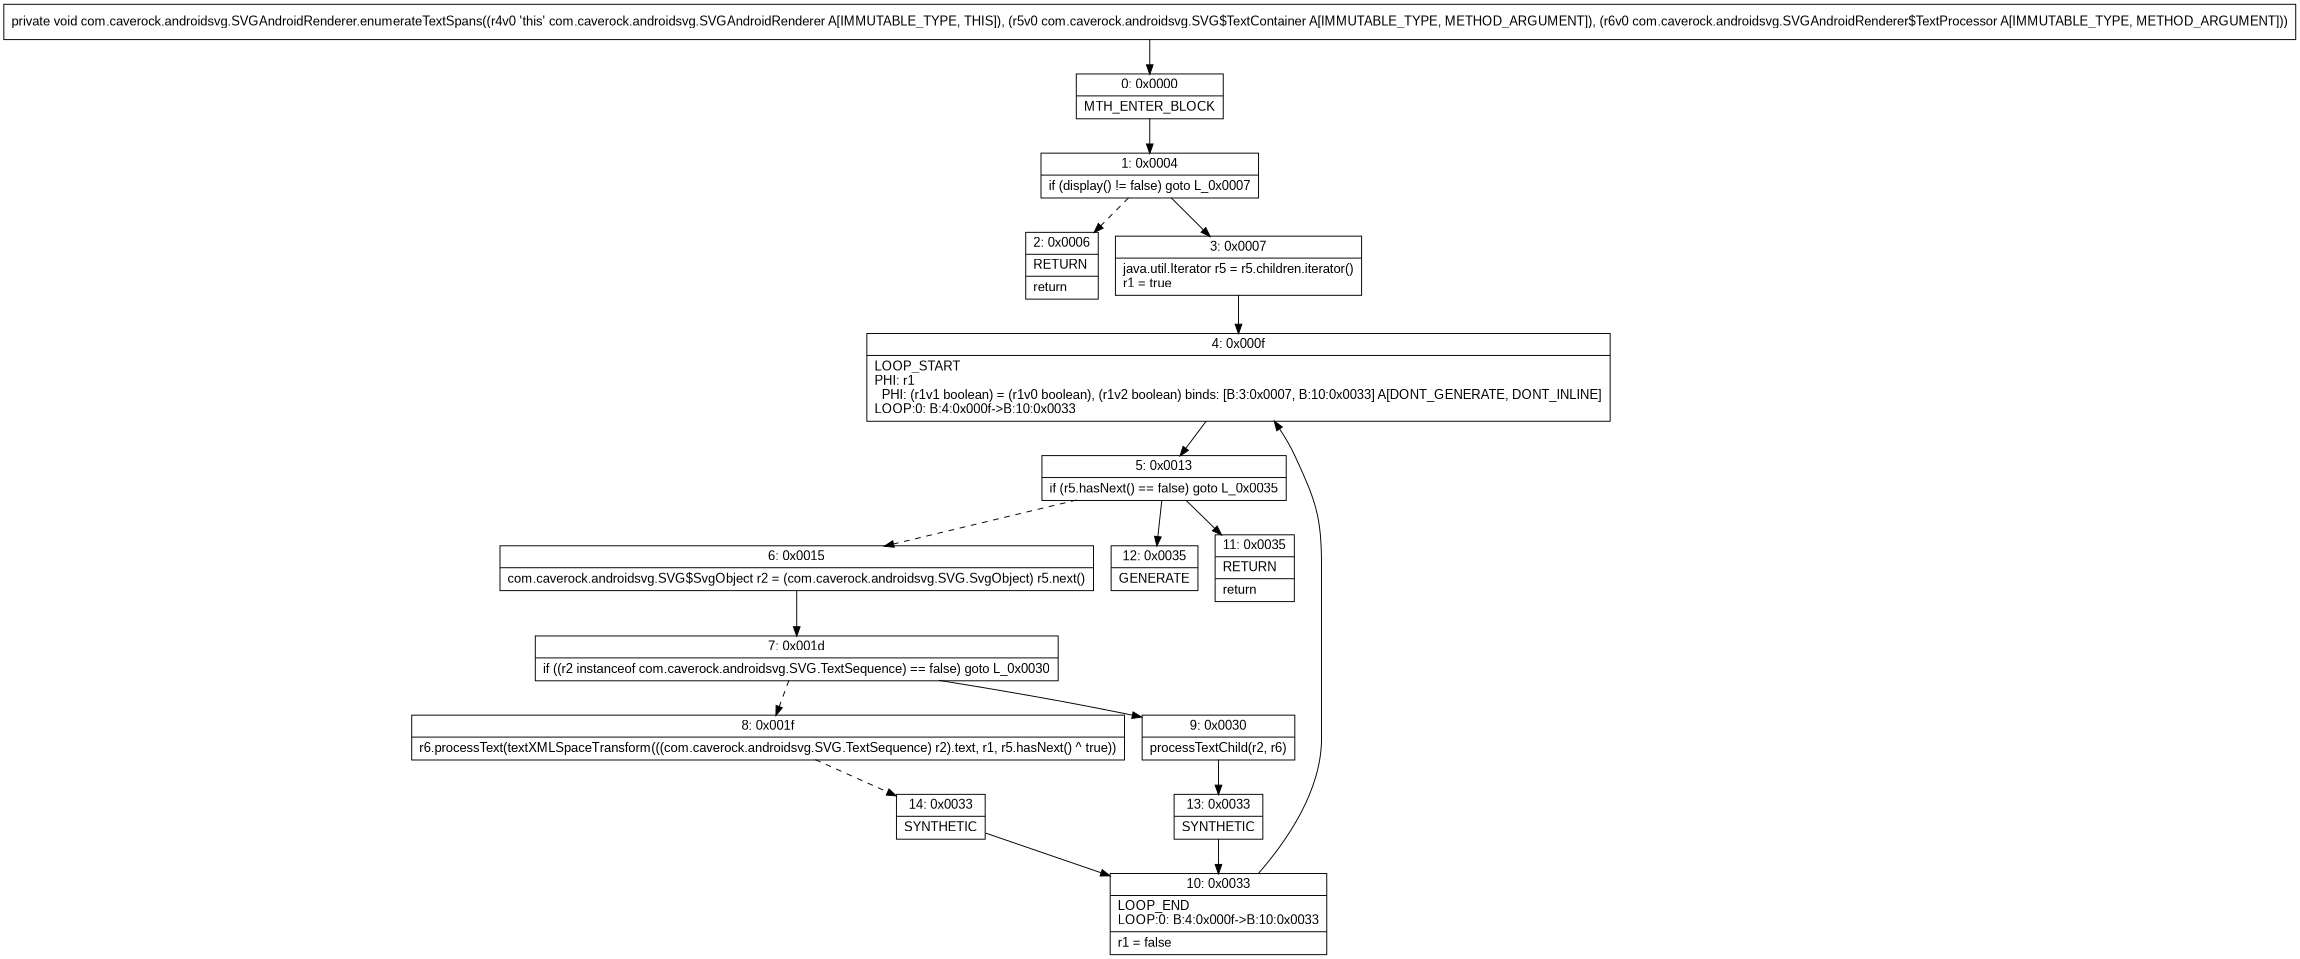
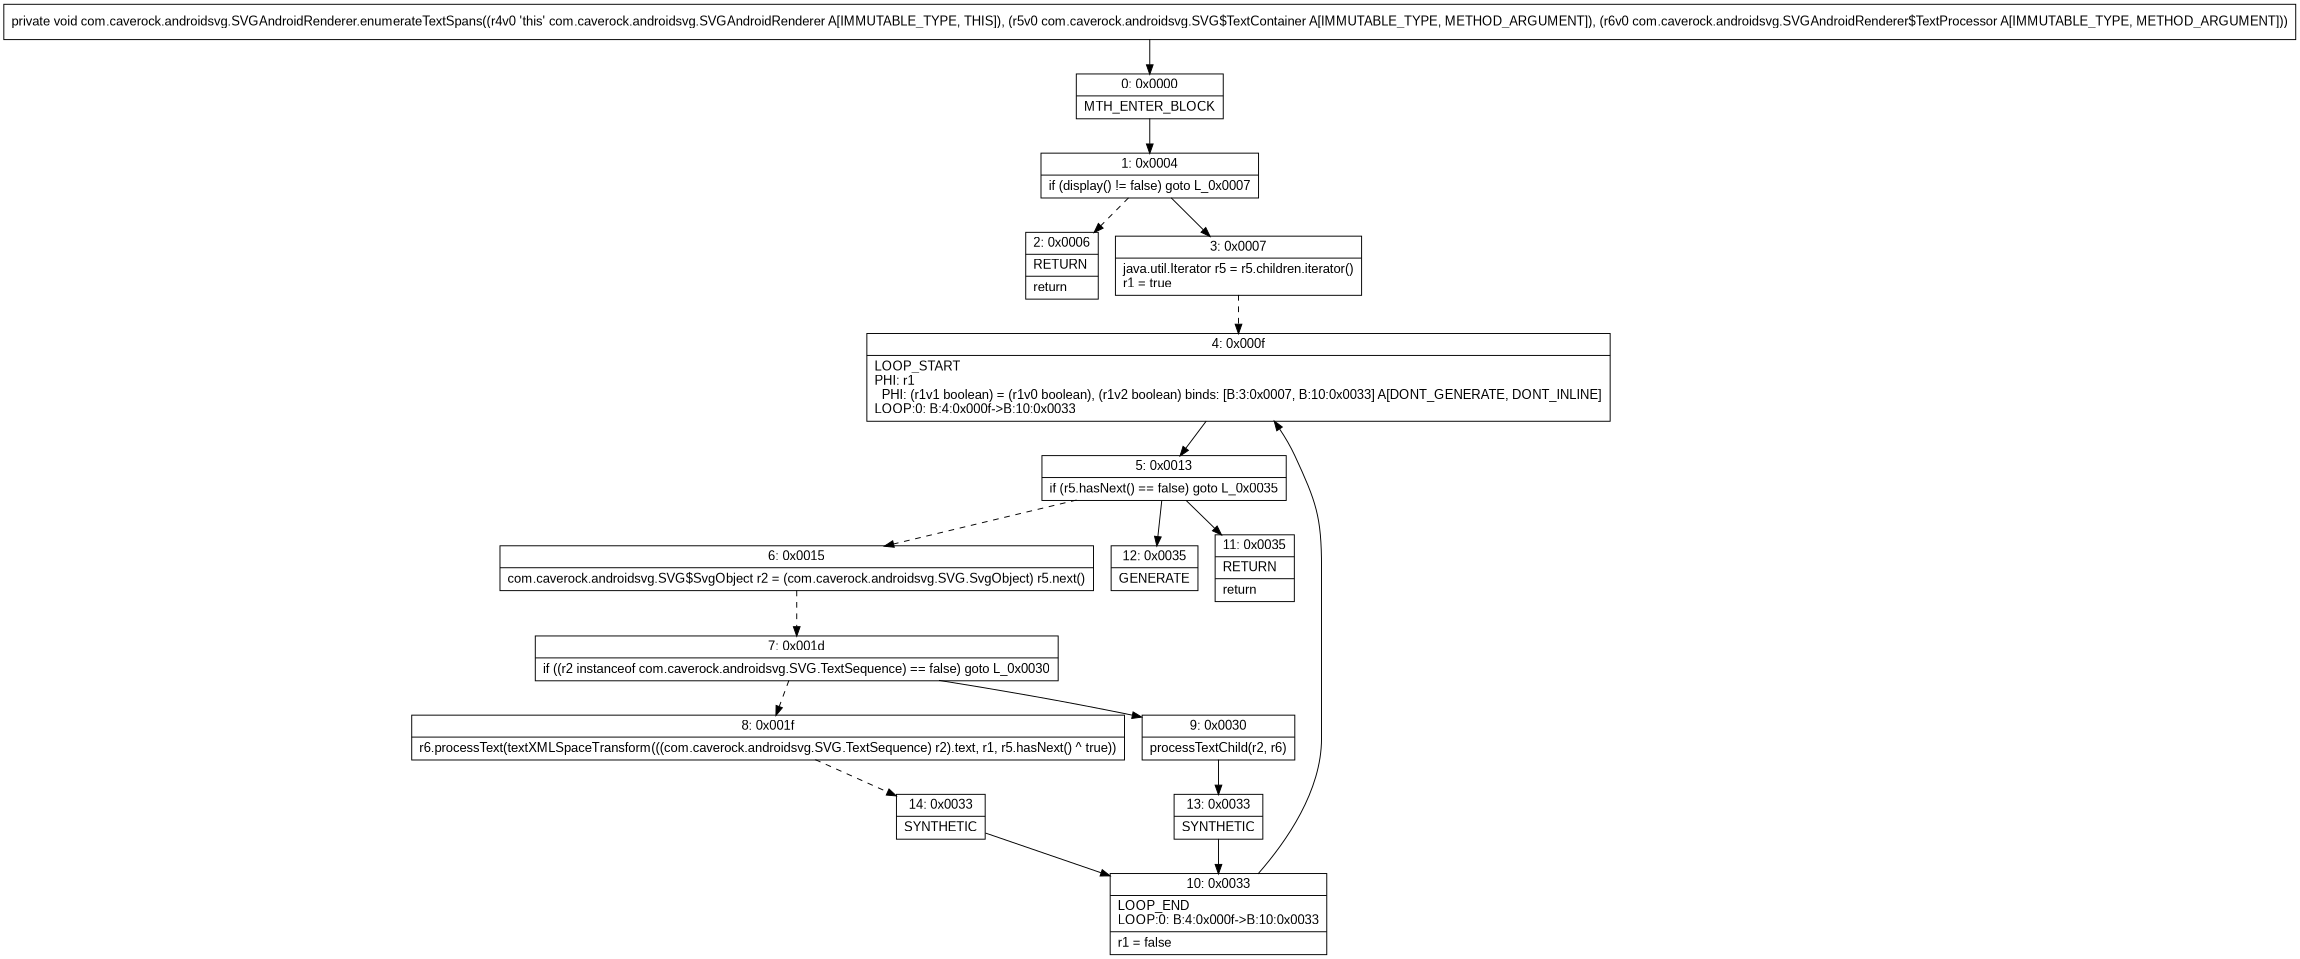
edge "3: 0x0007" -> "4: 0x000f": style solid -> dashed
edge "6: 0x0015" -> "7: 0x001d": style solid -> dashed
